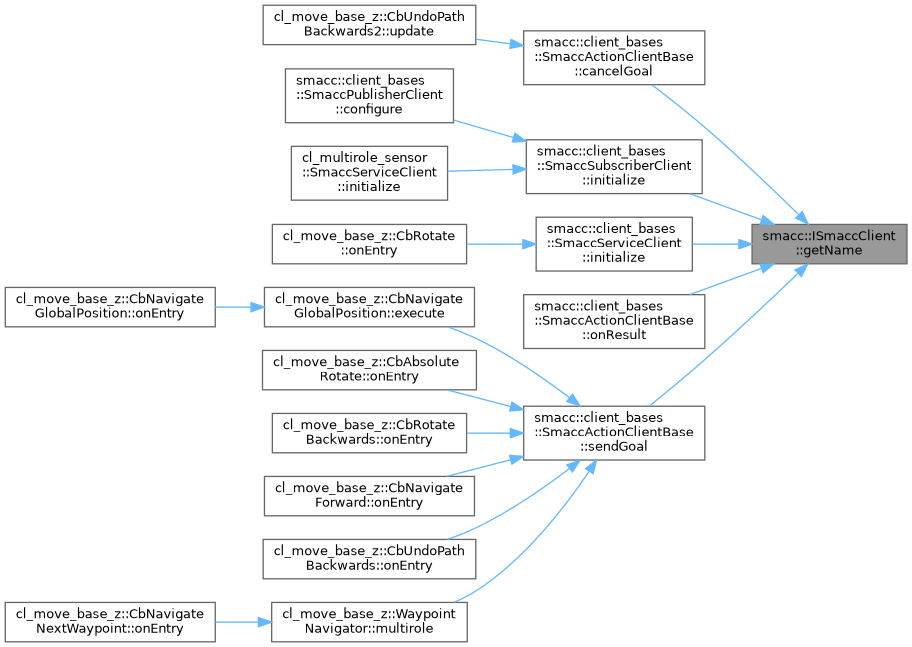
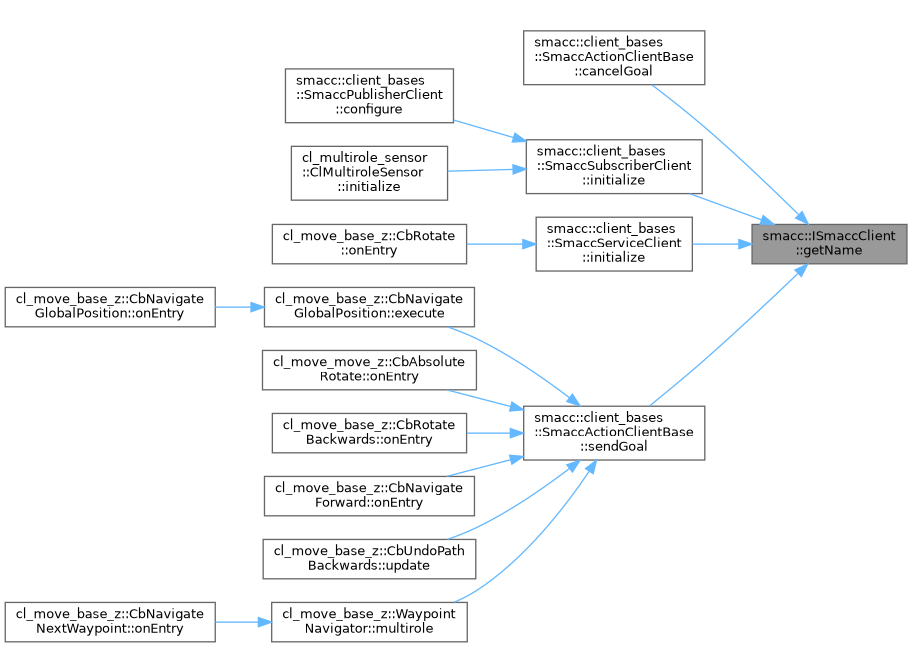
node "cl_move_base_z::CbUndoPath Backwards2::update": removed
node "cl_multirole_sensor ::SmaccServiceClient ::initialize": label "cl_multirole_sensor ::SmaccServiceClient ::initialize" -> "cl_multirole_sensor ::ClMultiroleSensor ::initialize"
node "smacc::client_bases ::SmaccActionClientBase ::onResult": removed
node "cl_move_base_z::CbAbsolute Rotate::onEntry": label "cl_move_base_z::CbAbsolute Rotate::onEntry" -> "cl_move_move_z::CbAbsolute Rotate::onEntry"
node "cl_move_base_z::CbUndoPath Backwards::onEntry": label "cl_move_base_z::CbUndoPath Backwards::onEntry" -> "cl_move_base_z::CbUndoPath Backwards::update"
